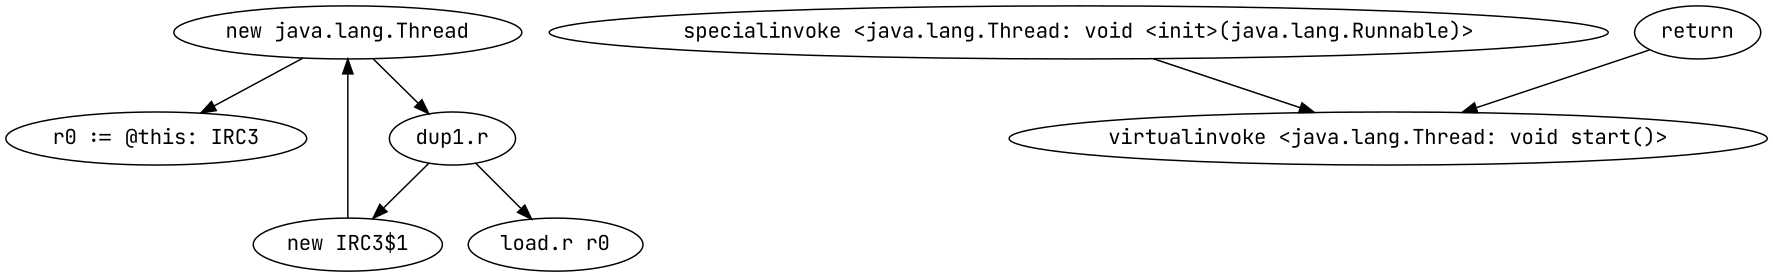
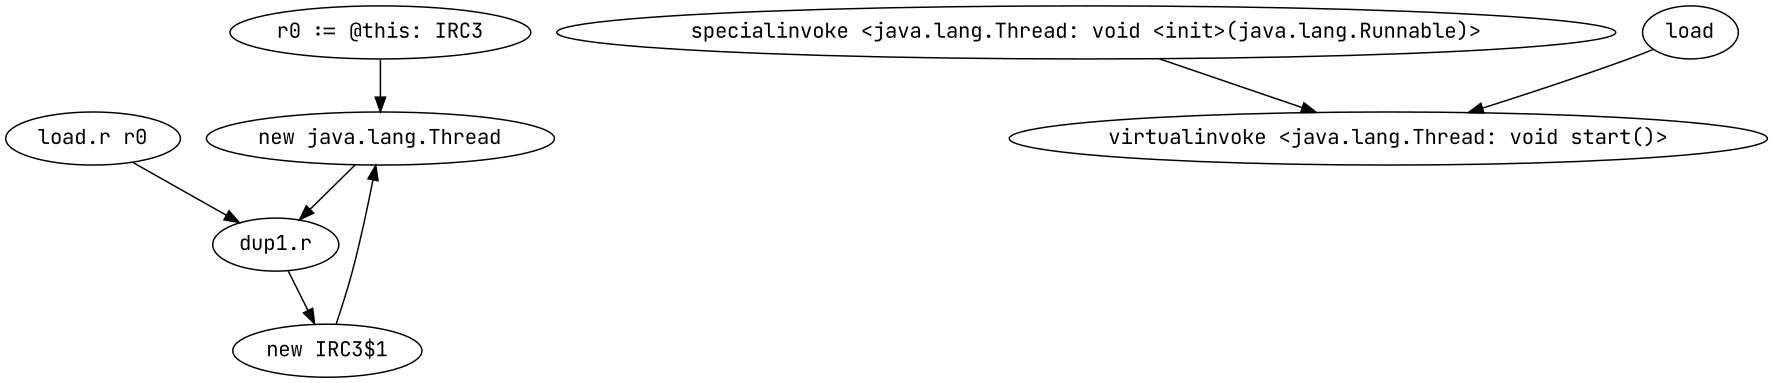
node "return": label "return" -> "load"
edge "new java.lang.Thread" -> "r0 := @this: IRC3": reversed
edge "dup1.r" -> "load.r r0": reversed
